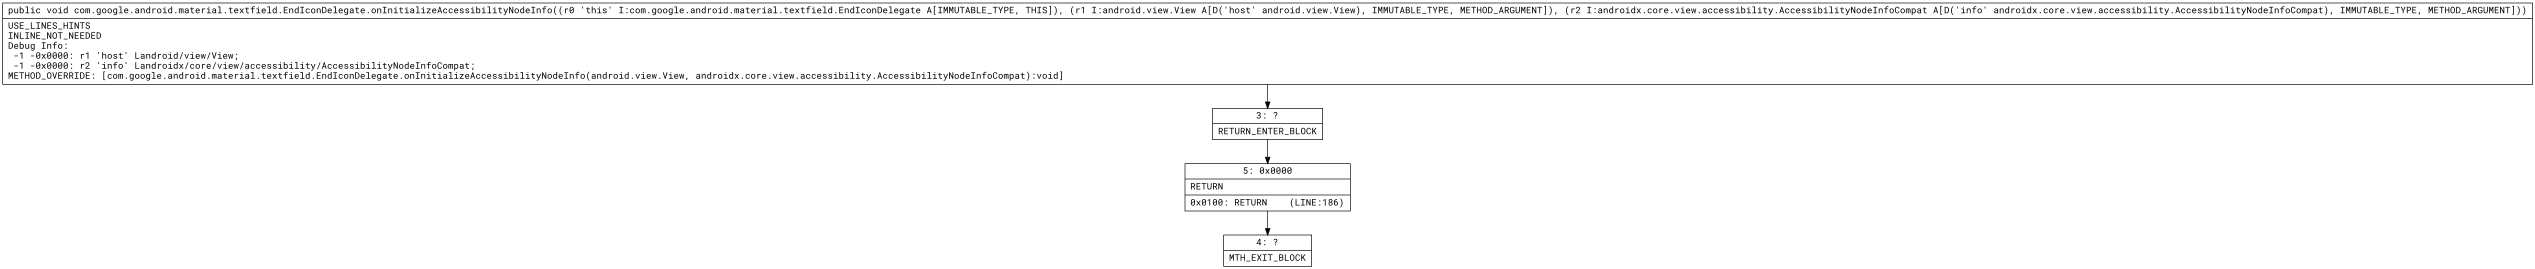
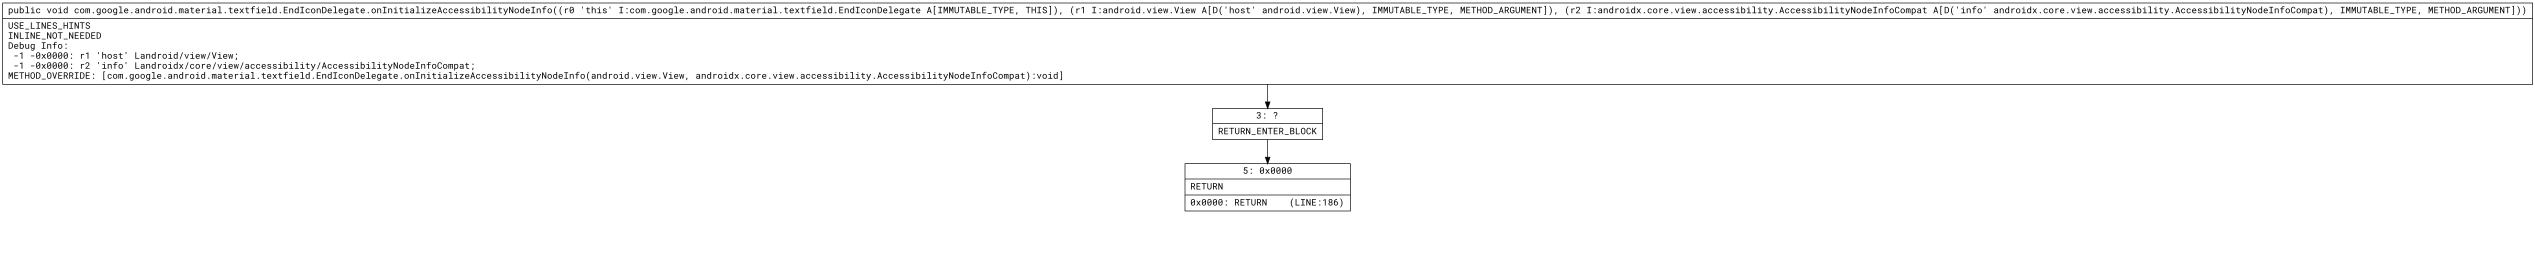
node "5: 0x0000": text "0x0100: RETURN    (LINE:186)" -> "0x0000: RETURN    (LINE:186)"
node "4: ?": removed
